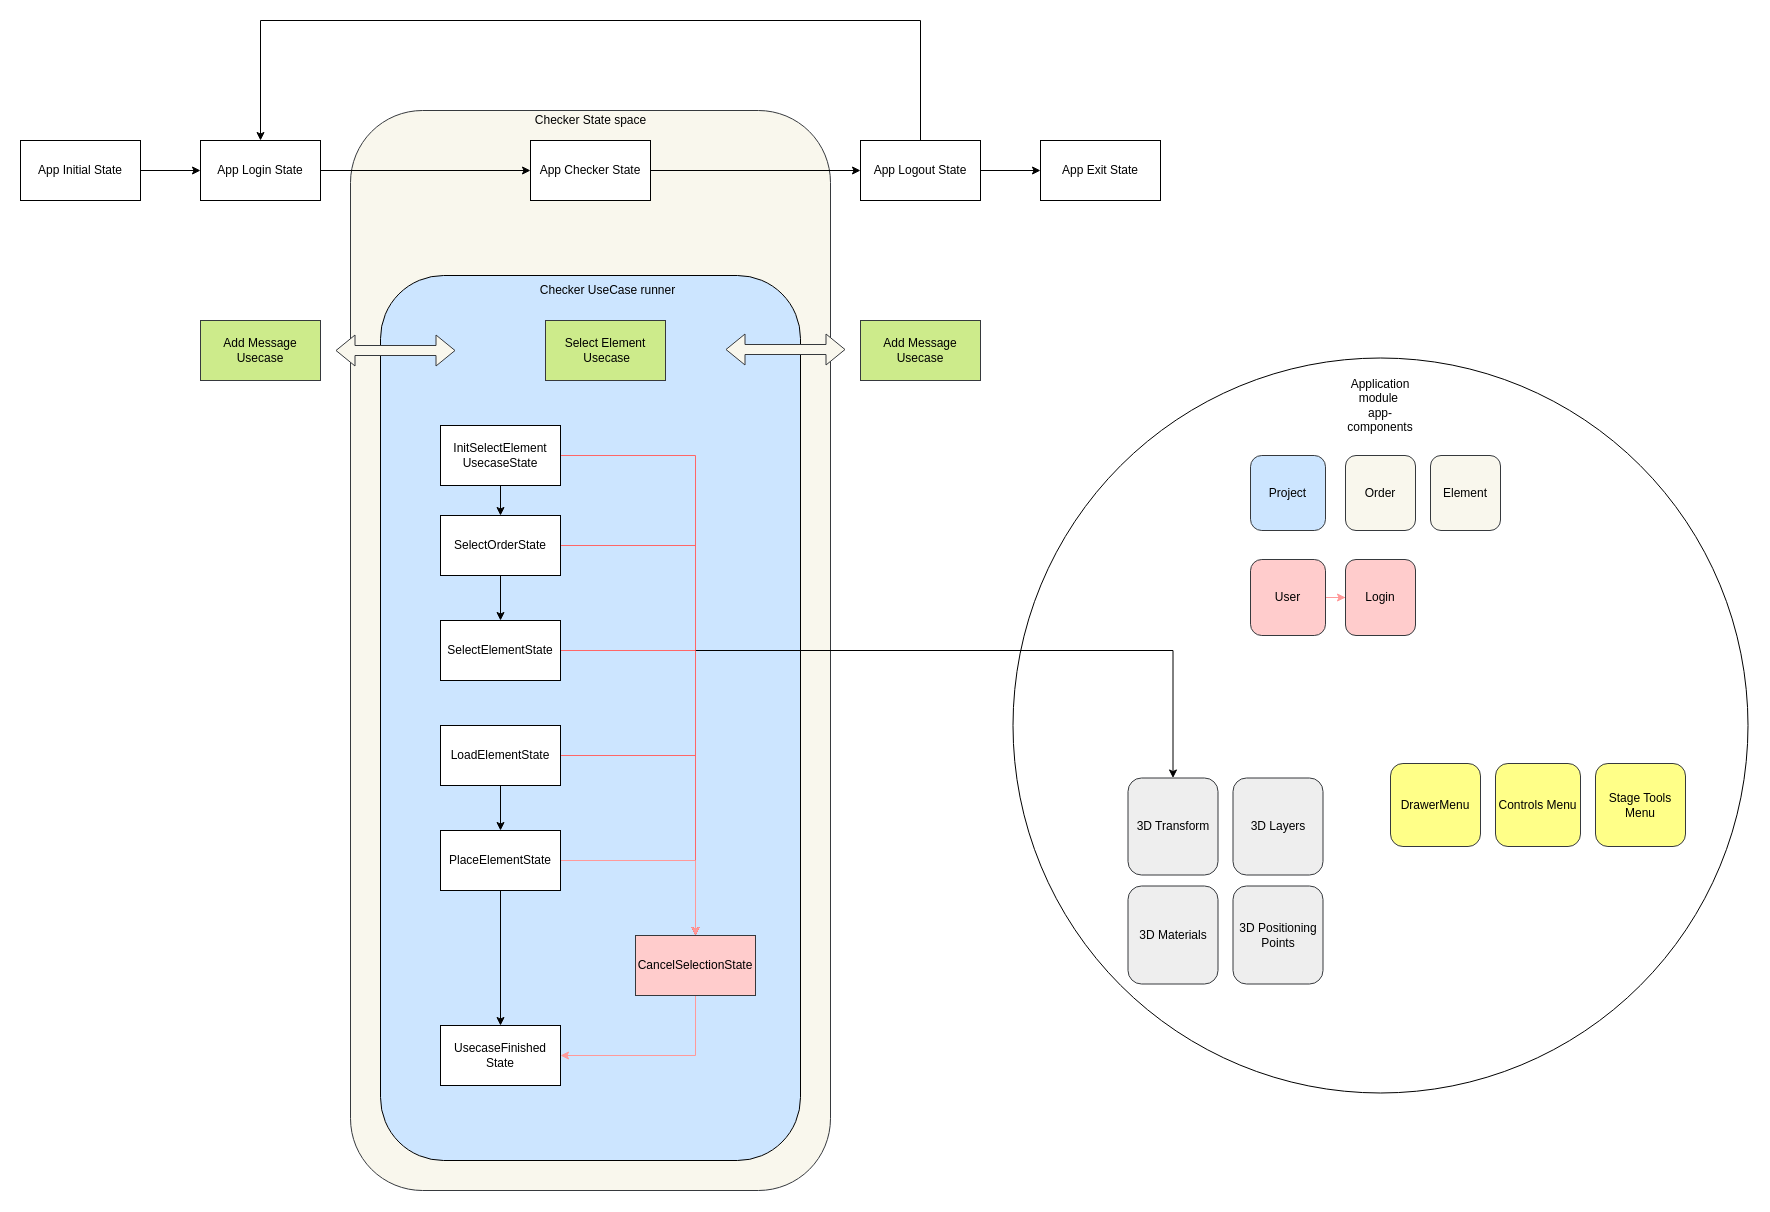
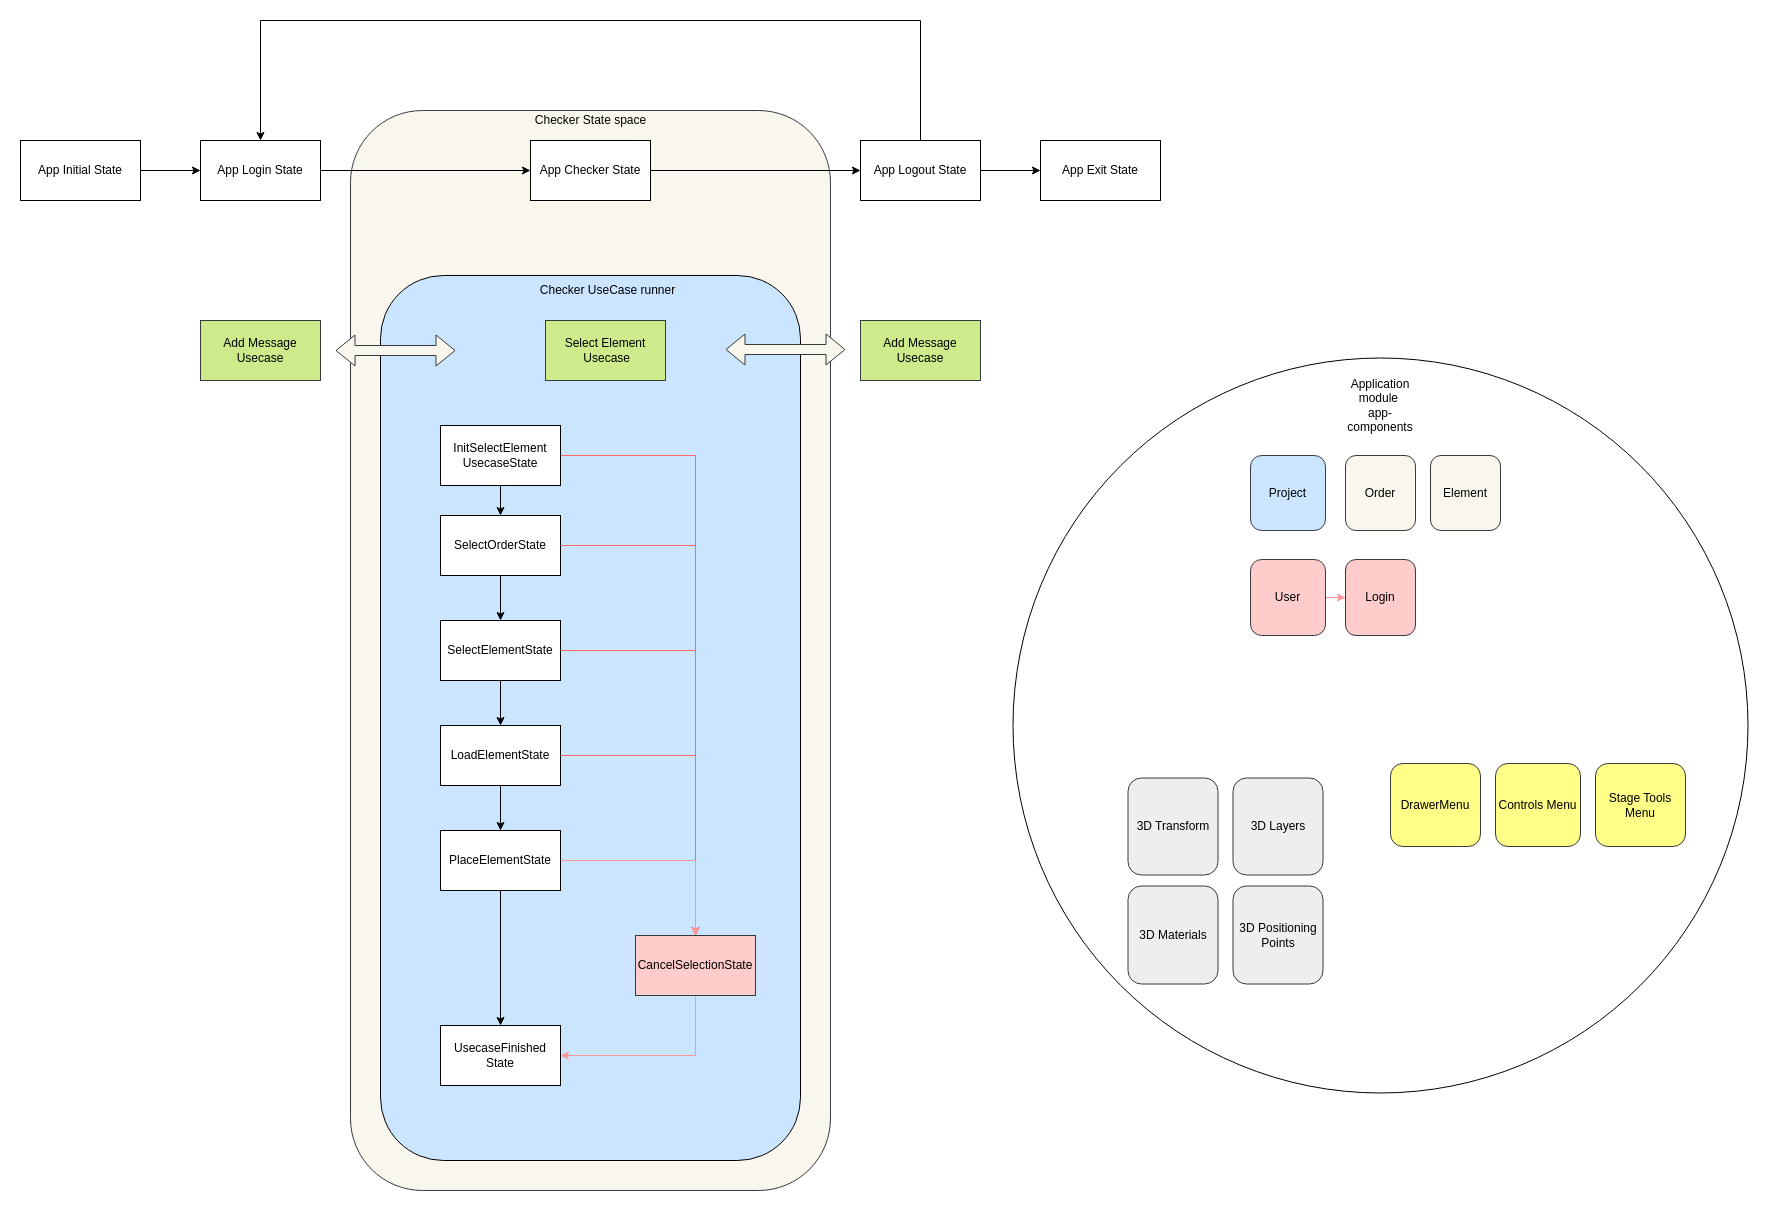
edge "SelectElementState" -> "3D Transform": now "SelectElementState" -> "LoadElementState"
